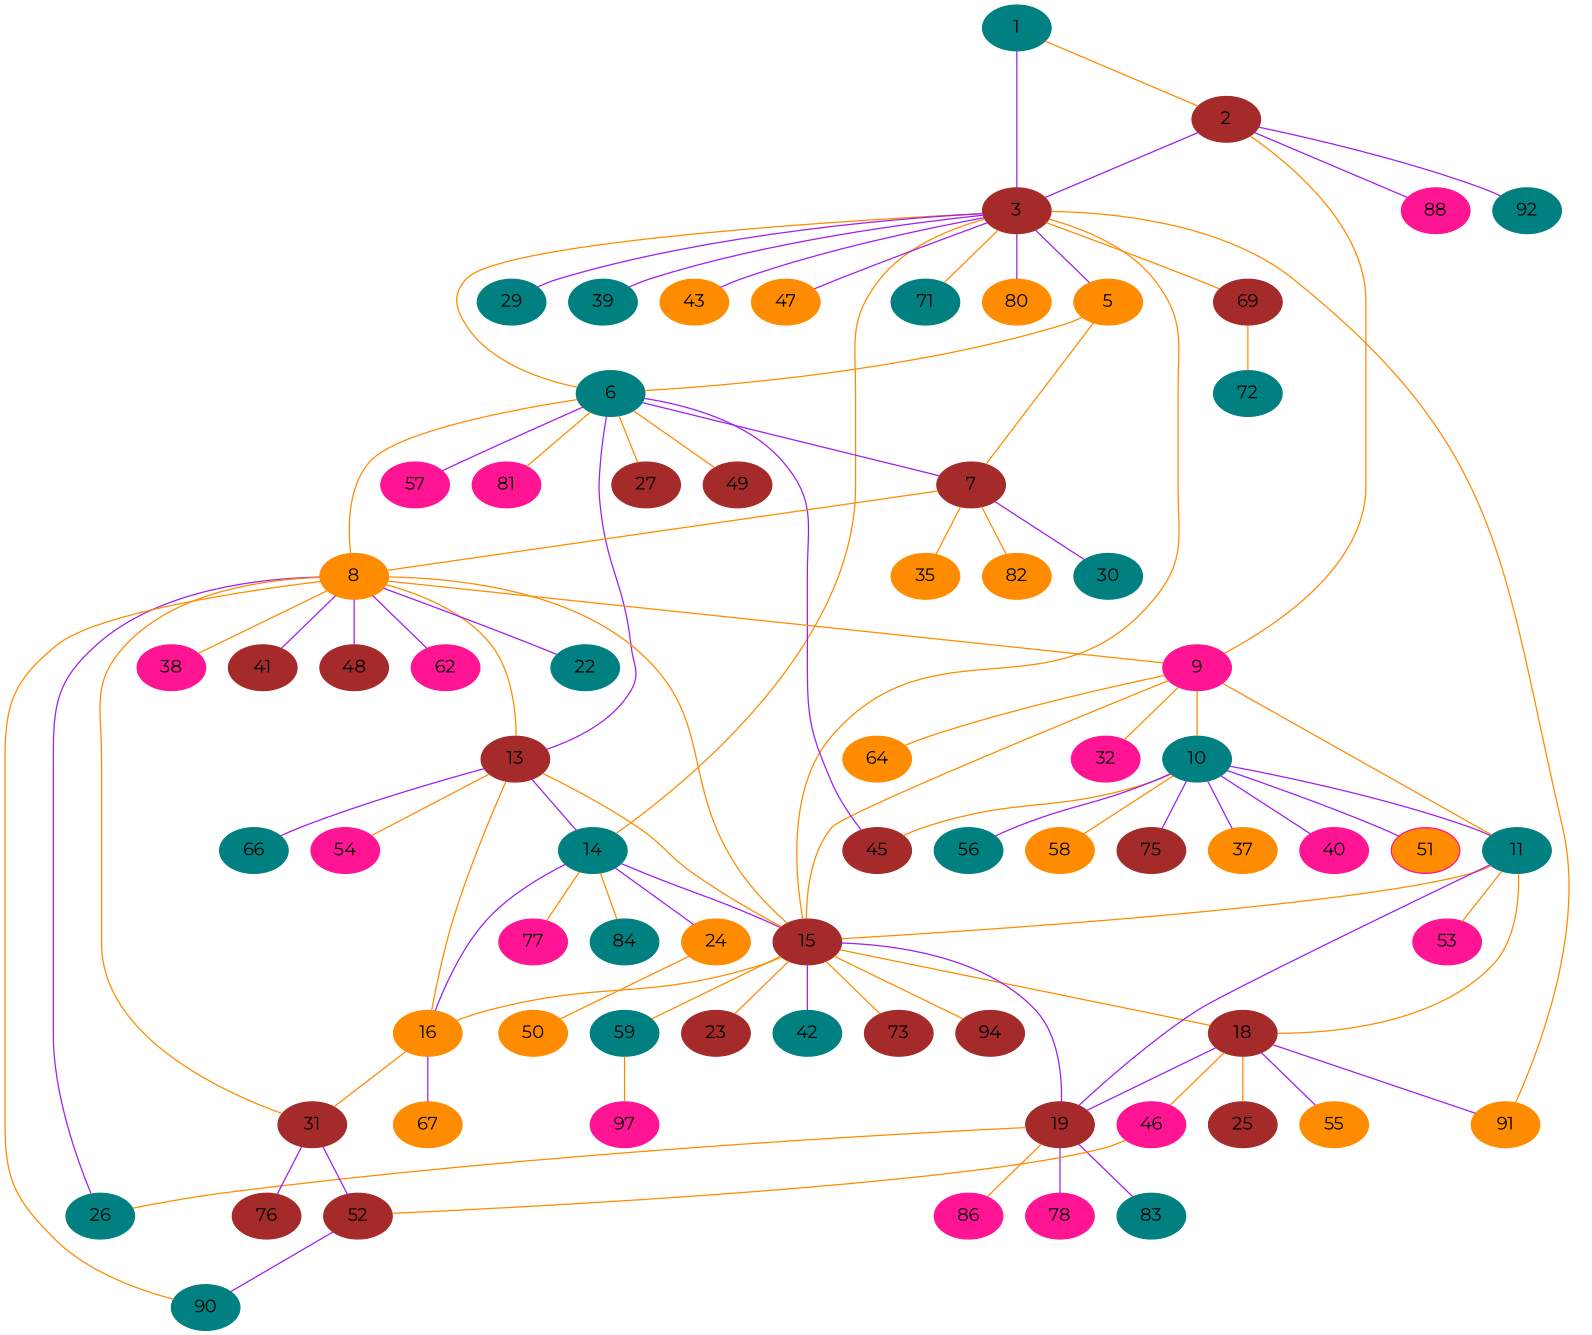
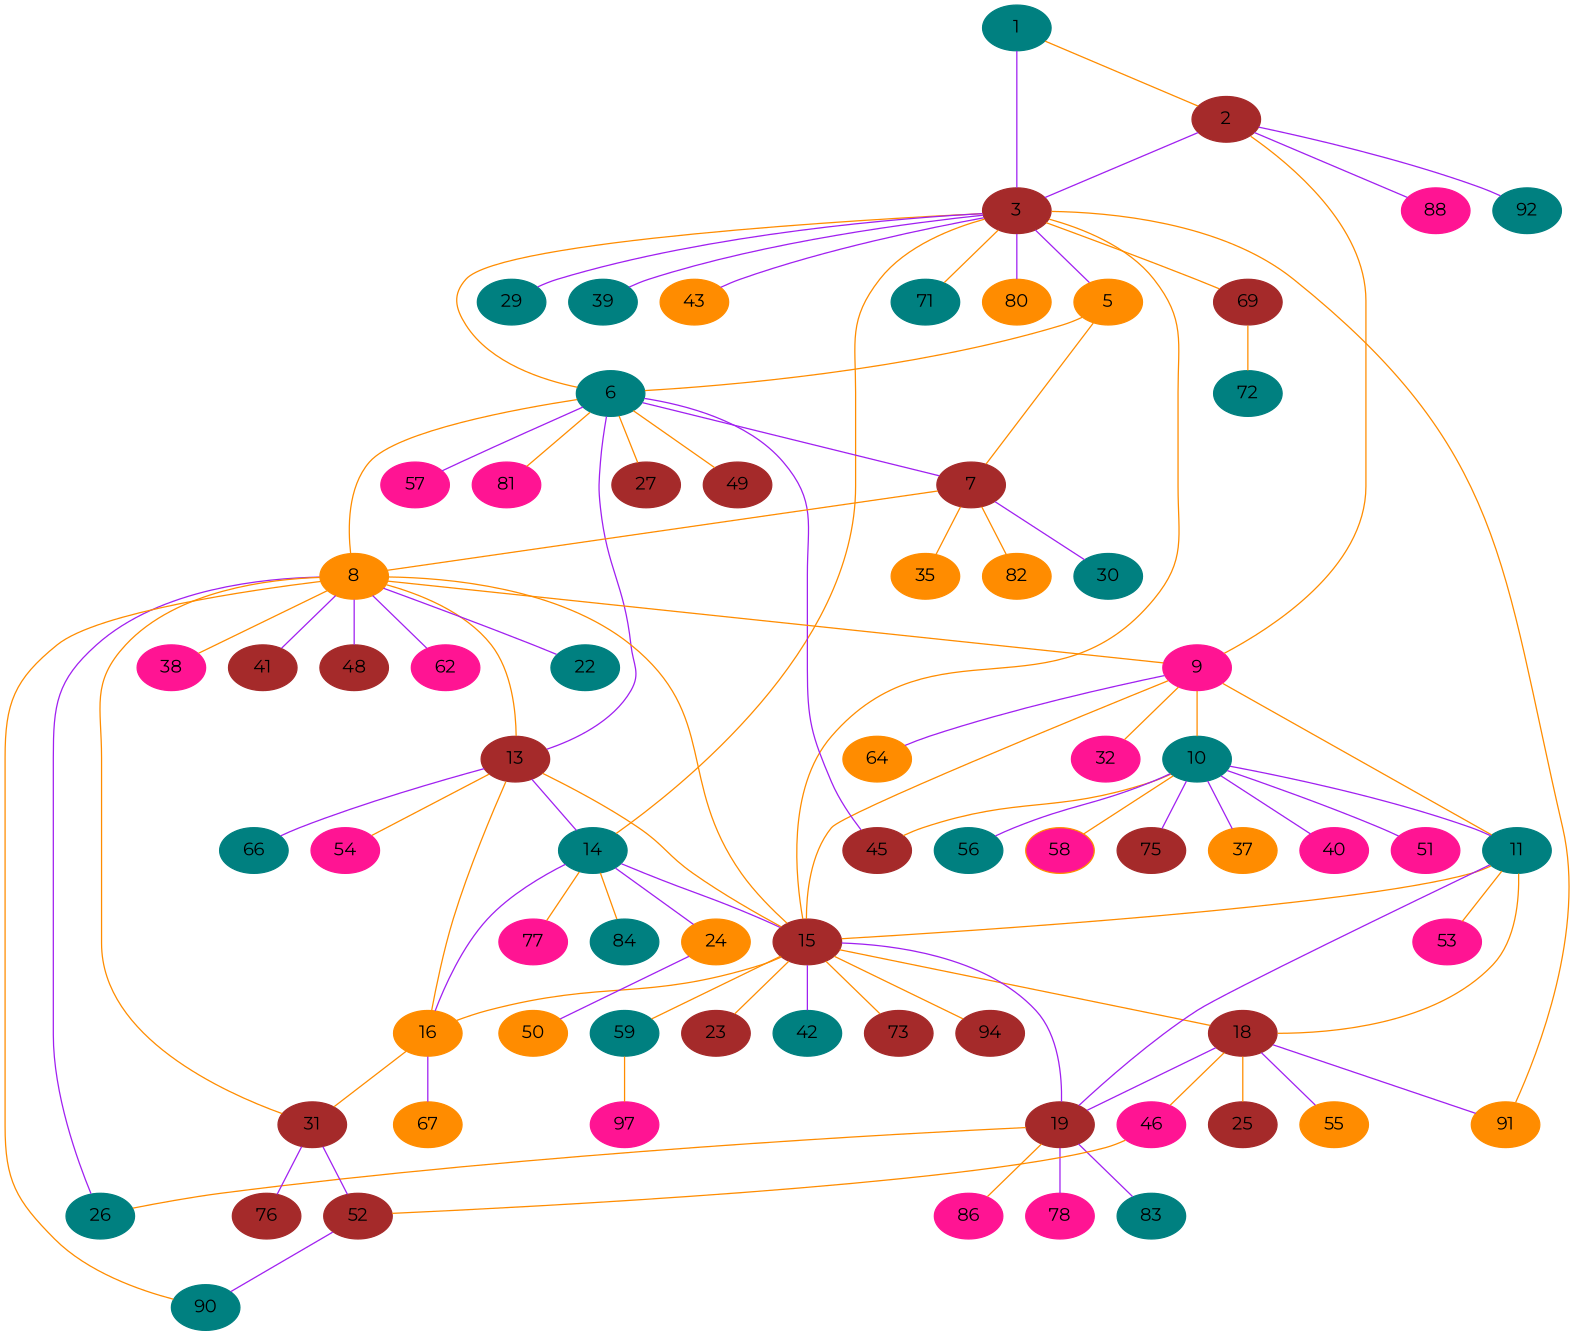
node "47": removed
edge "9" -- "64": color darkorange -> purple
node "58": fillcolor darkorange -> deeppink
node "51": fillcolor darkorange -> deeppink
edge "24" -- "50": color darkorange -> purple
